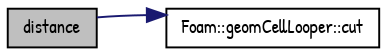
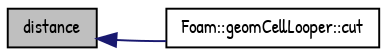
edge "distance" -> "Foam::geomCellLooper::cut": reversed
